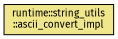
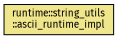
node "runtime::string_utils ::ascii_convert_impl": label "runtime::string_utils ::ascii_convert_impl" -> "runtime::string_utils ::ascii_runtime_impl"
